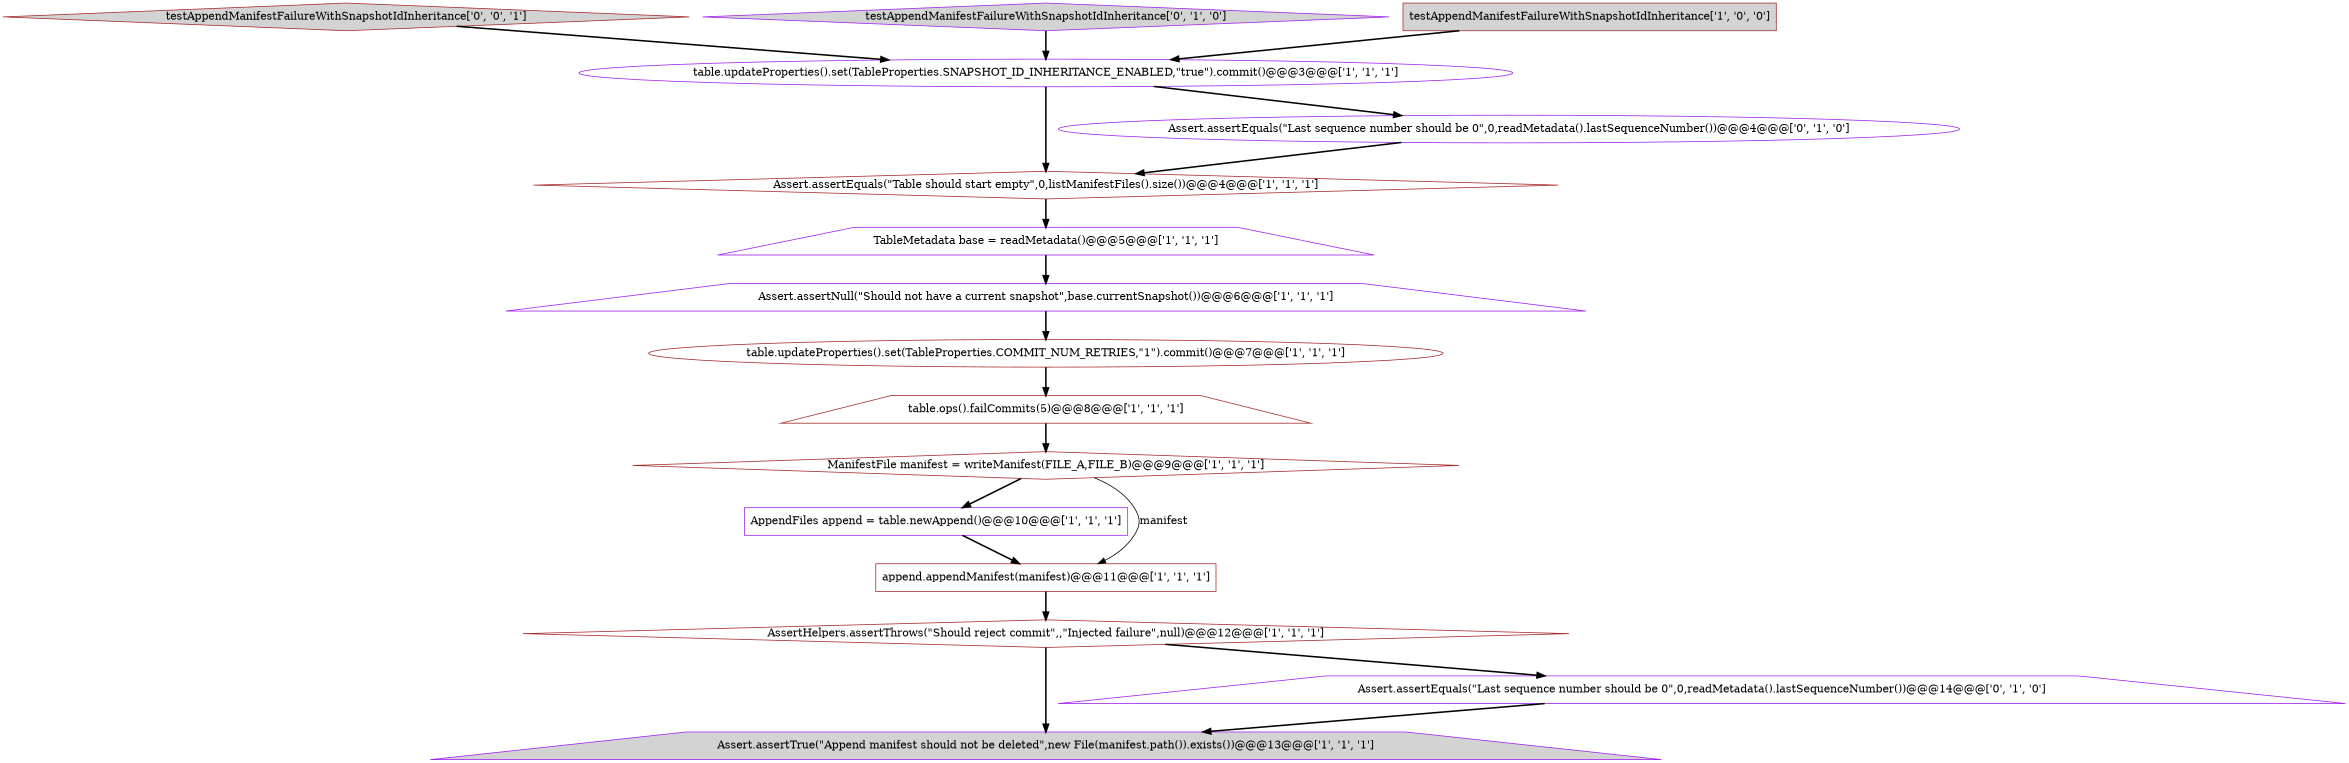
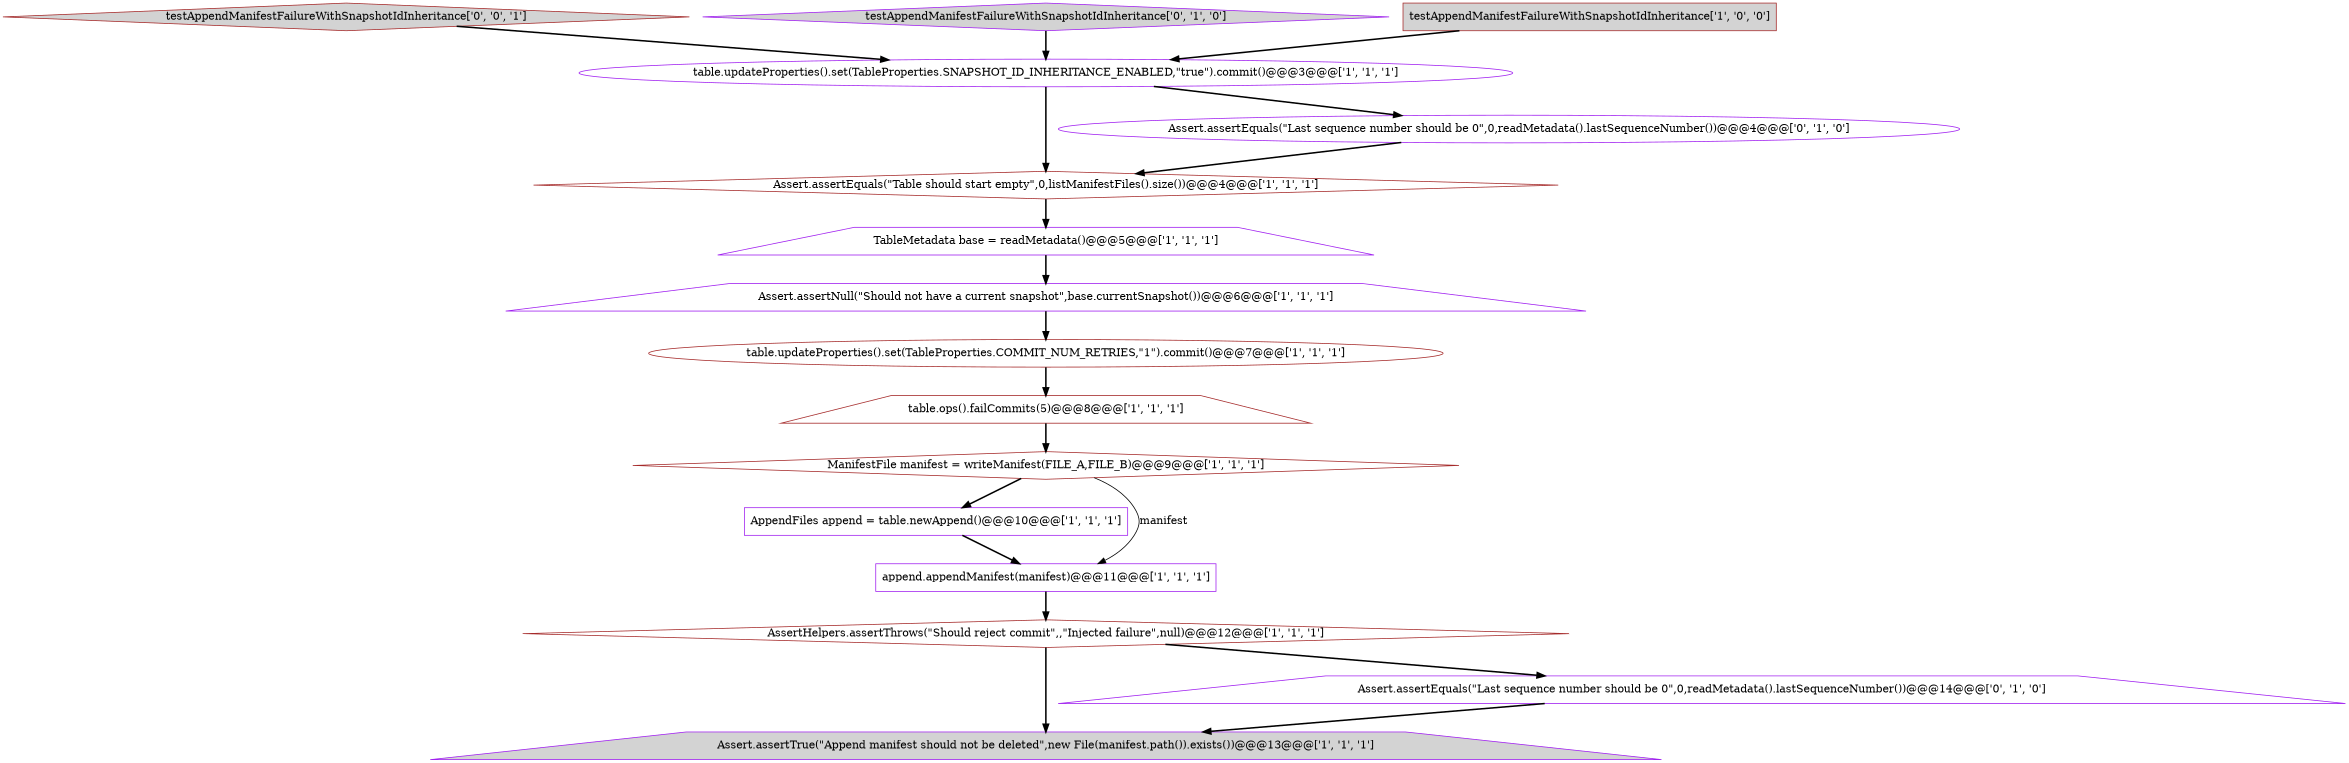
node "append.appendManifest(manifest)@@@11@@@['1', '1', '1']": color brown -> purple
